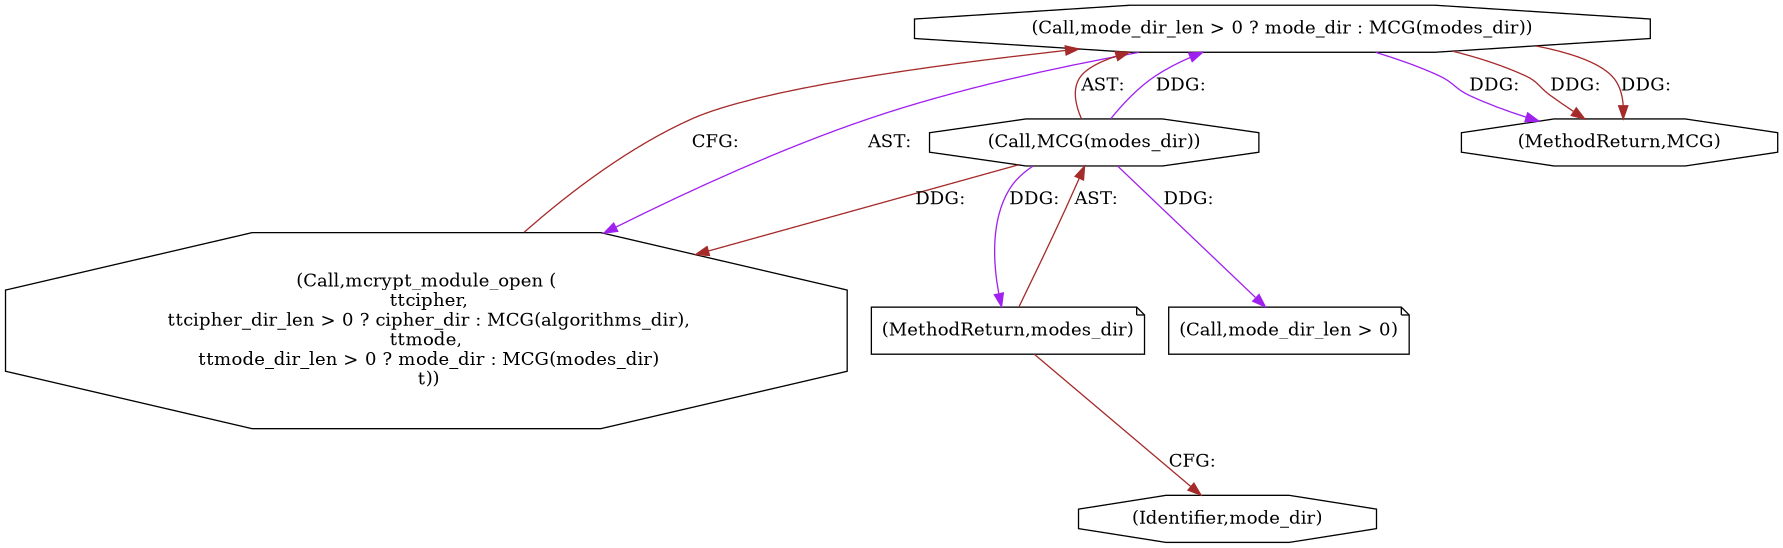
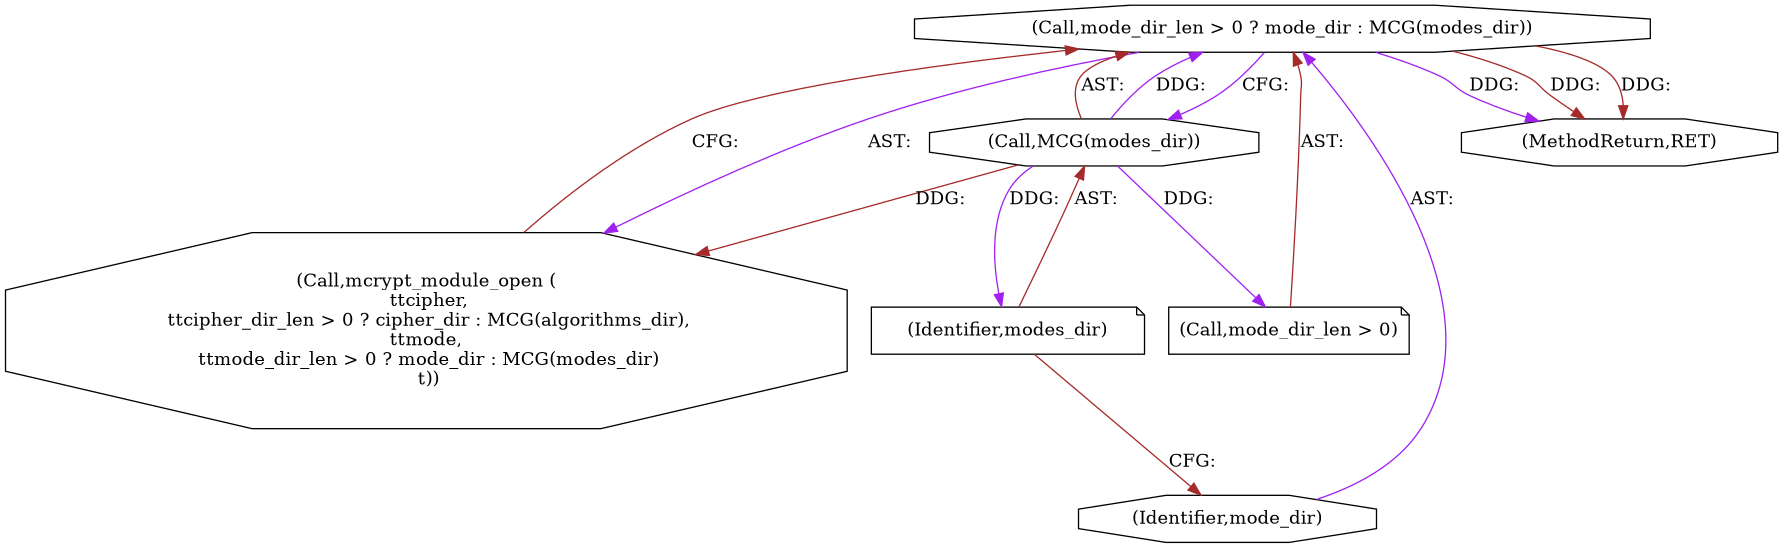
edge "(Call,mode_dir_len > 0 ? mode_dir : MCG(modes_dir))" -> "(Call,MCG(modes_dir))": added, label "CFG:"
node "(MethodReturn,MCG)": label "(MethodReturn,MCG)" -> "(MethodReturn,RET)"
edge "(Call,mode_dir_len > 0)" -> "(Call,mode_dir_len > 0 ? mode_dir : MCG(modes_dir))": added, label "AST:"
edge "(Identifier,mode_dir)" -> "(Call,mode_dir_len > 0 ? mode_dir : MCG(modes_dir))": added, label "AST:"
node "(MethodReturn,modes_dir)": label "(MethodReturn,modes_dir)" -> "(Identifier,modes_dir)"
